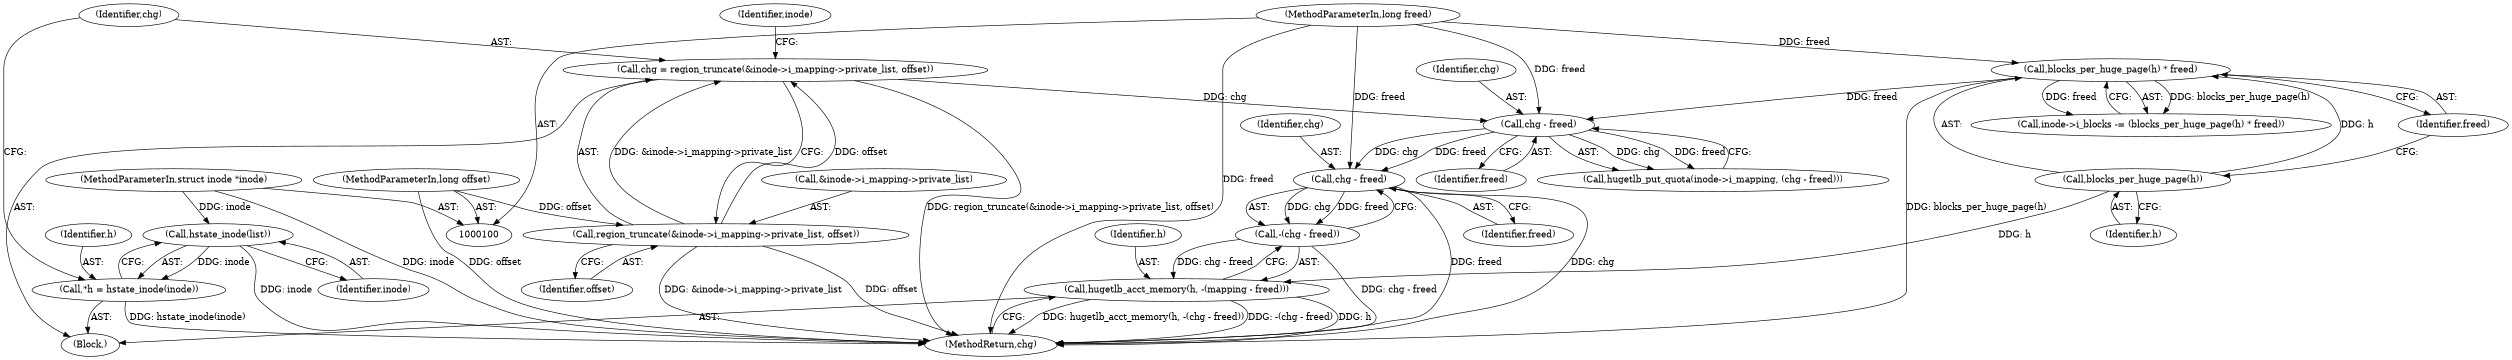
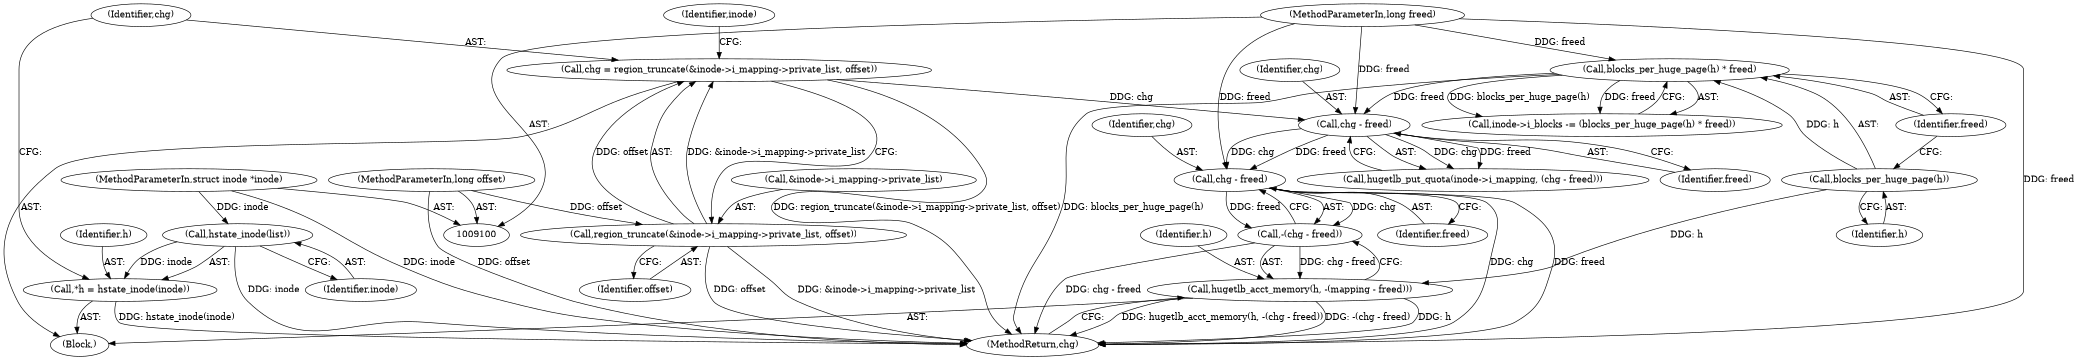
node "1000100": label "1000100" -> "1009100"
edge "(Call,*h = hstate_inode(inode))" -> "(Call,hstate_inode(list))": removed, label "CFG:"
